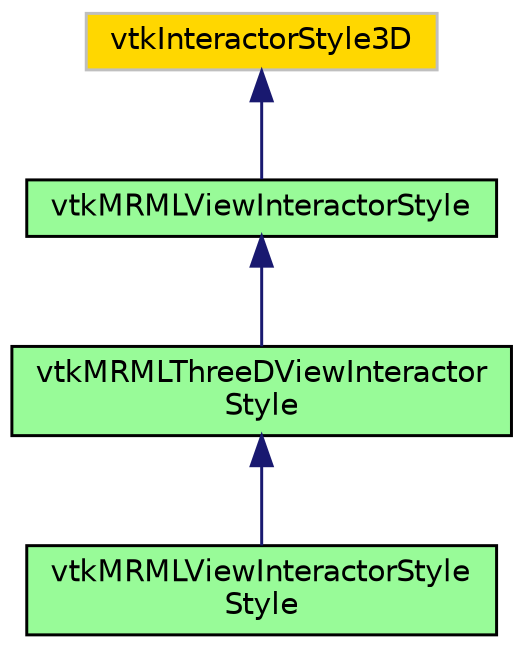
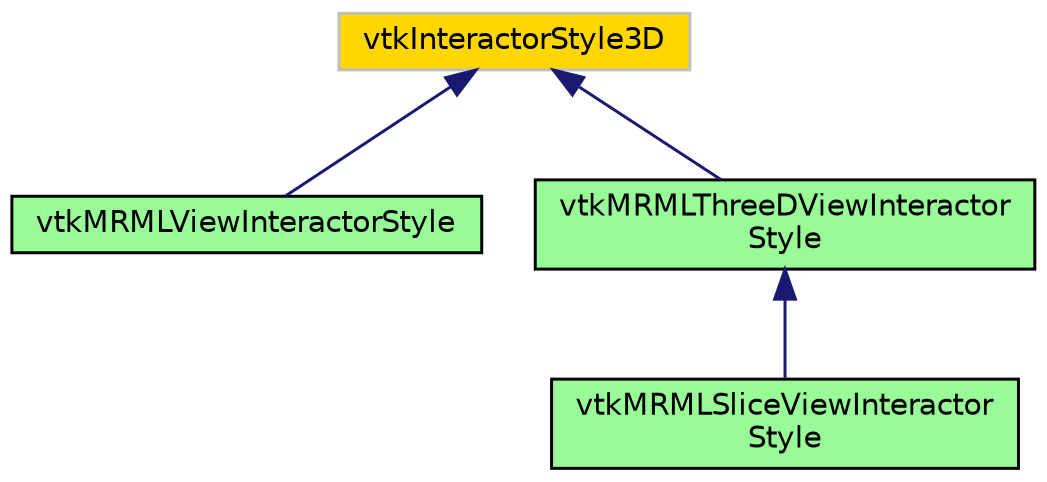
edge "vtkMRMLThreeDViewInteractor Style" -> "vtkMRMLViewInteractorStyle": now "vtkMRMLThreeDViewInteractor Style" -> "vtkInteractorStyle3D"
node "vtkMRMLViewInteractorStyle Style": label "vtkMRMLViewInteractorStyle Style" -> "vtkMRMLSliceViewInteractor Style"
